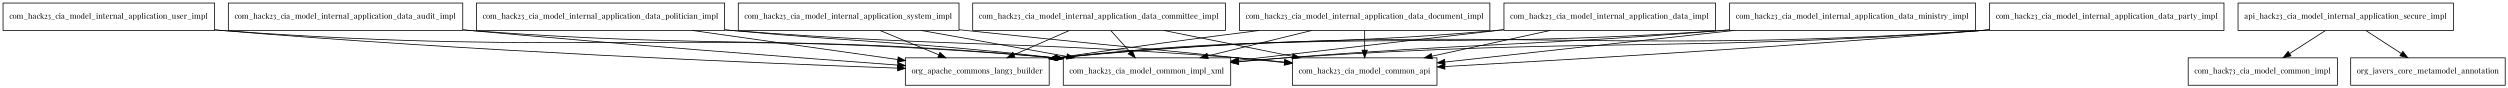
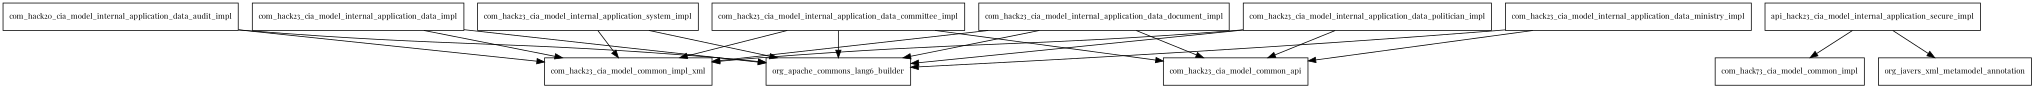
node "com_hack23_cia_model_internal_application_user_impl": removed
node "com_hack23_cia_model_internal_application_data_audit_impl": label "com_hack23_cia_model_internal_application_data_audit_impl" -> "com_hack20_cia_model_internal_application_data_audit_impl"
node "com_hack23_cia_model_internal_application_data_party_impl": removed
edge "com_hack23_cia_model_internal_application_data_impl" -> "com_hack23_cia_model_common_api": removed
edge "com_hack23_cia_model_internal_application_system_impl" -> "com_hack23_cia_model_common_api": removed
edge "com_hack23_cia_model_internal_application_data_ministry_impl" -> "com_hack23_cia_model_common_impl_xml": removed
node "org_apache_commons_lang3_builder": label "org_apache_commons_lang3_builder" -> "org_apache_commons_lang6_builder"
node "org_javers_core_metamodel_annotation": label "org_javers_core_metamodel_annotation" -> "org_javers_xml_metamodel_annotation"
